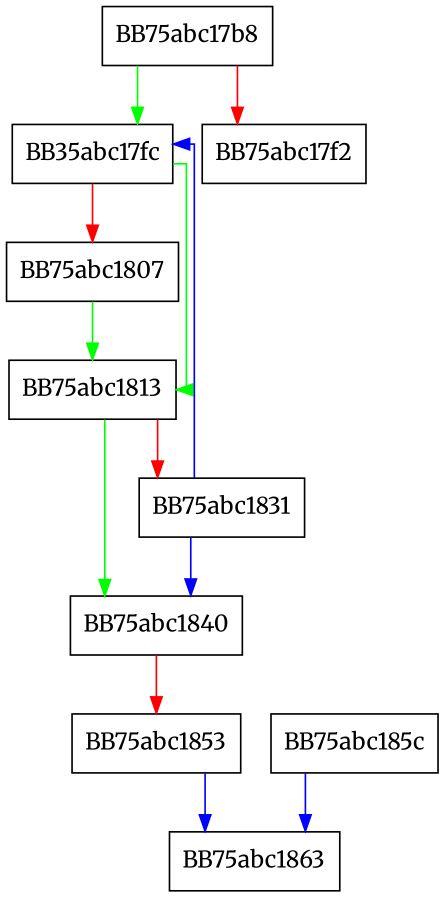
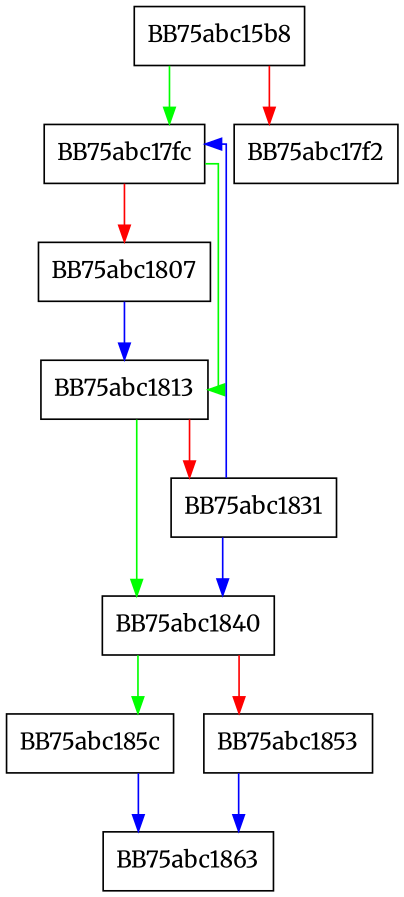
node "BB75abc17b8": label "BB75abc17b8" -> "BB75abc15b8"
node "BB35abc17fc": label "BB35abc17fc" -> "BB75abc17fc"
edge "BB75abc1807" -> "BB75abc1813": color green -> blue
edge "BB75abc1840" -> "BB75abc185c": added
